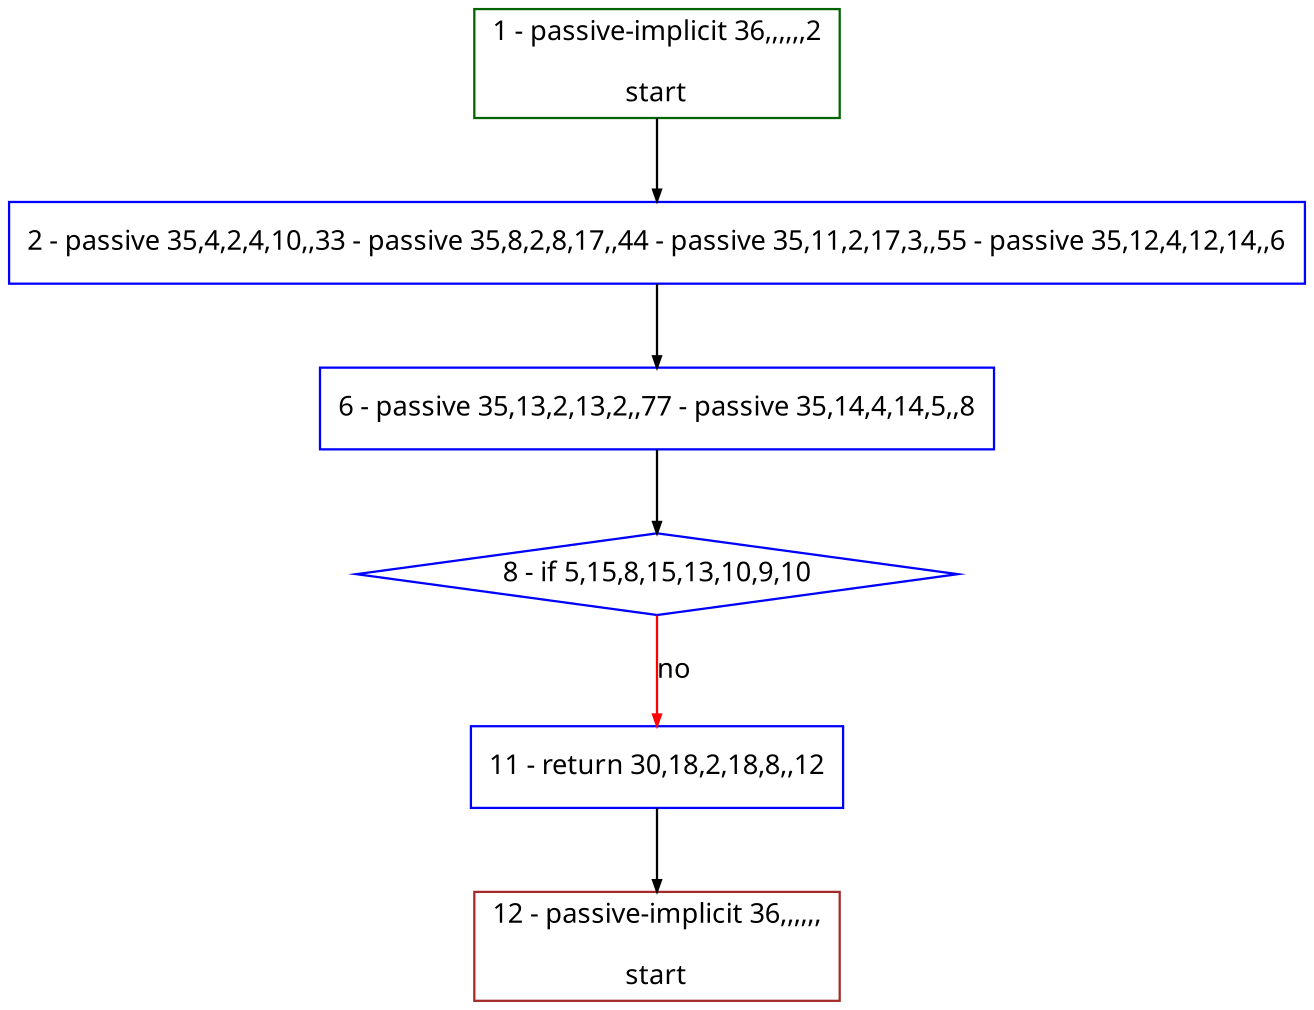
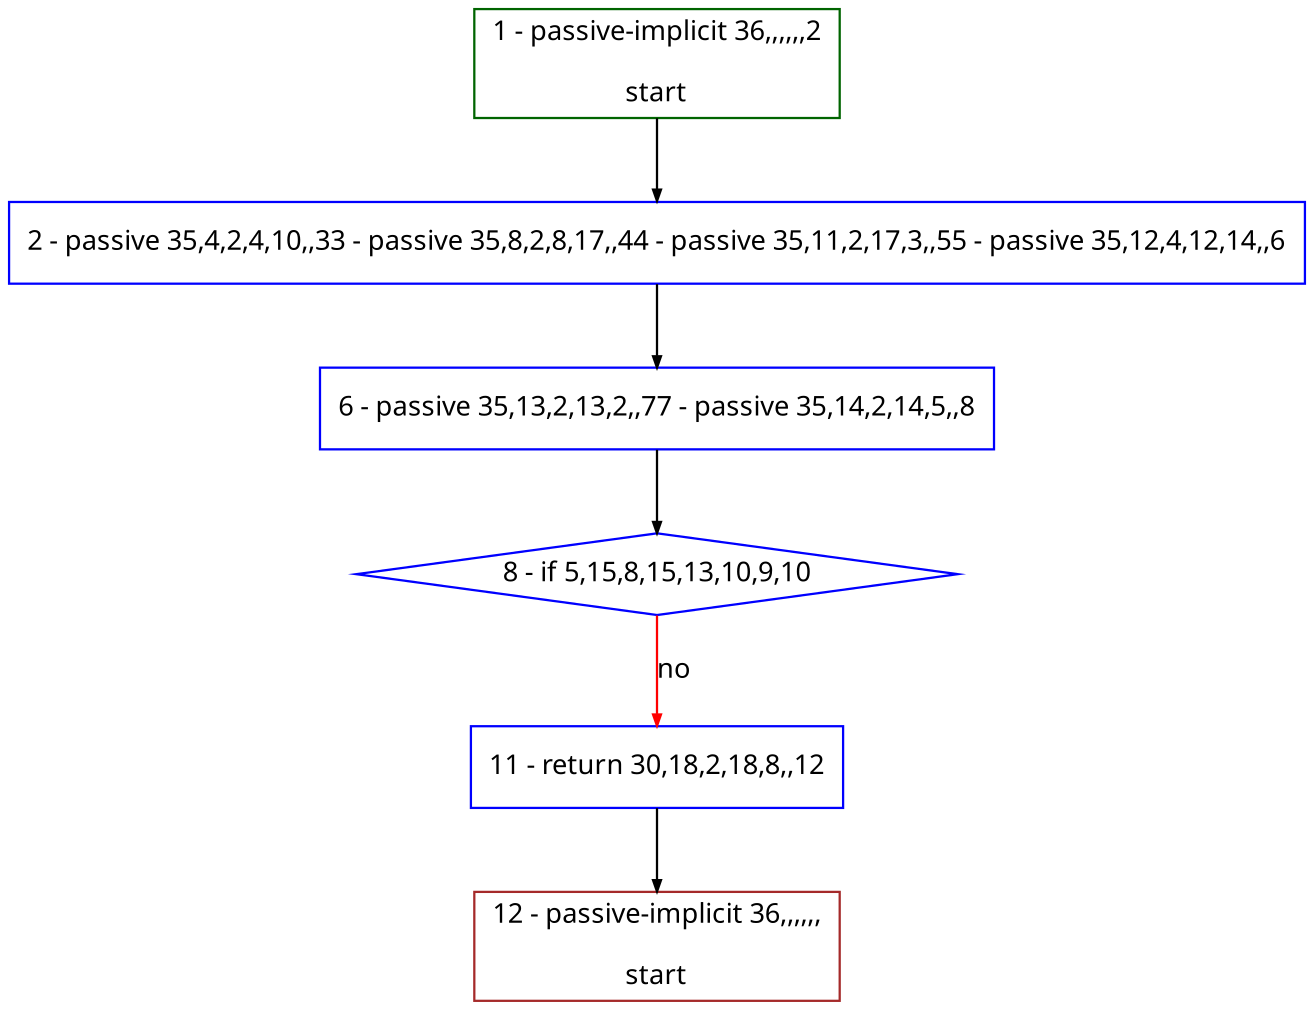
node "6 - passive 35,13,2,13,2,,77 - passive 35,14,4,14,5,,8": label "6 - passive 35,13,2,13,2,,77 - passive 35,14,4,14,5,,8" -> "6 - passive 35,13,2,13,2,,77 - passive 35,14,2,14,5,,8"
